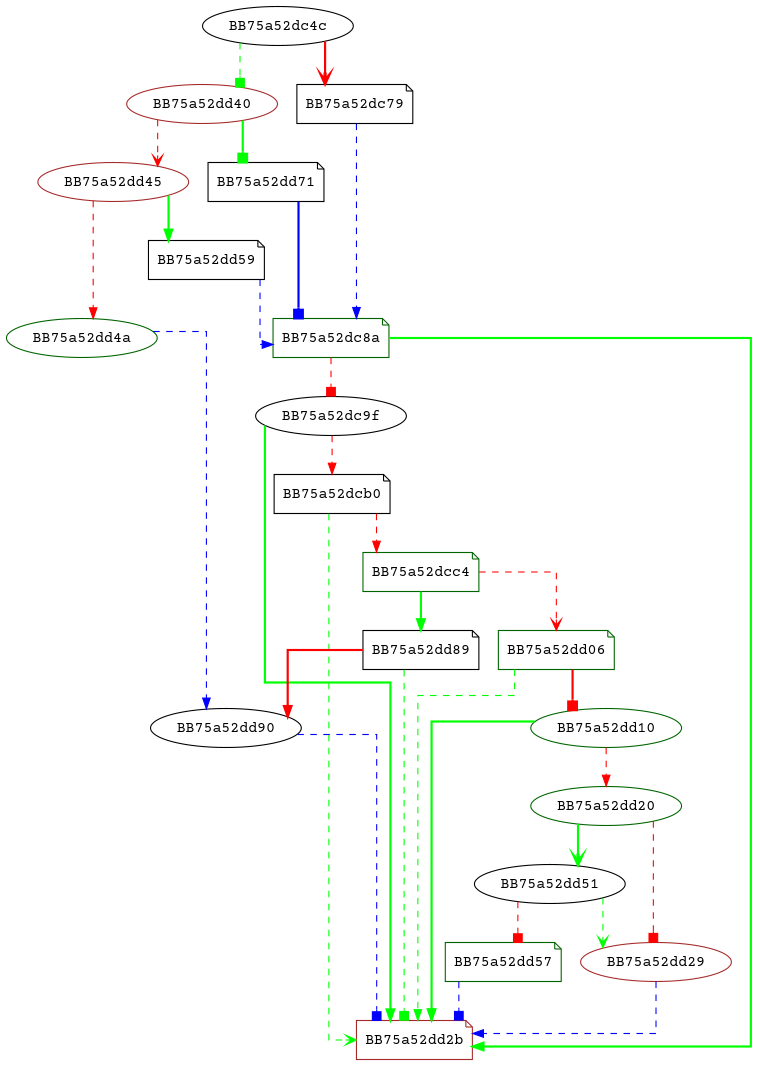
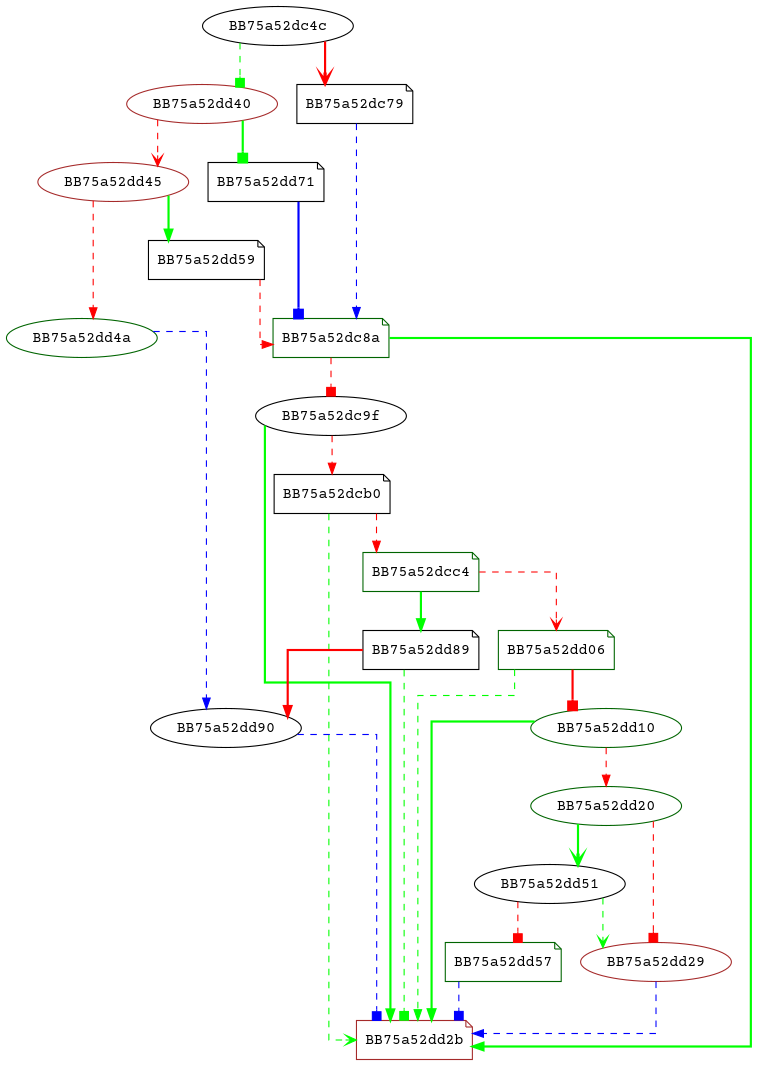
edge "BB75a52dd59" -> "BB75a52dc8a": color blue -> red
